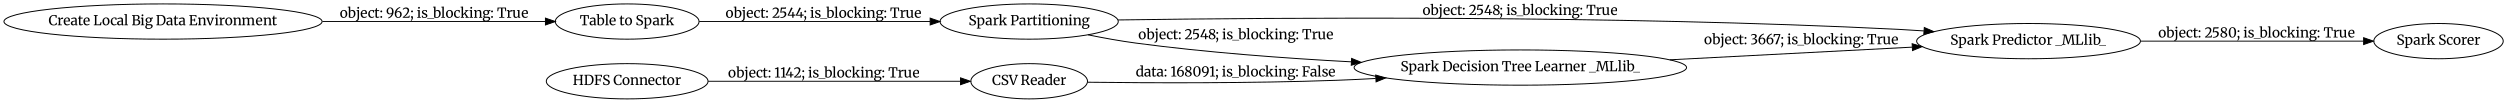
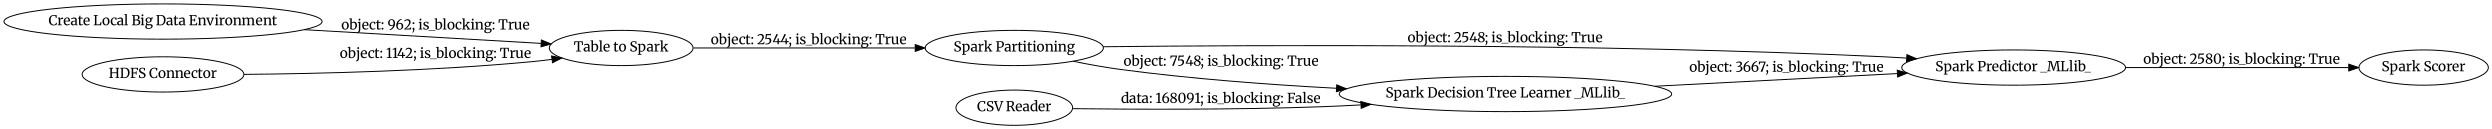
edge "Spark Partitioning" -> "Spark Decision Tree Learner _MLlib_": label "object: 2548; is_blocking: True" -> "object: 7548; is_blocking: True"
edge "HDFS Connector" -> "CSV Reader": now "HDFS Connector" -> "Table to Spark"
